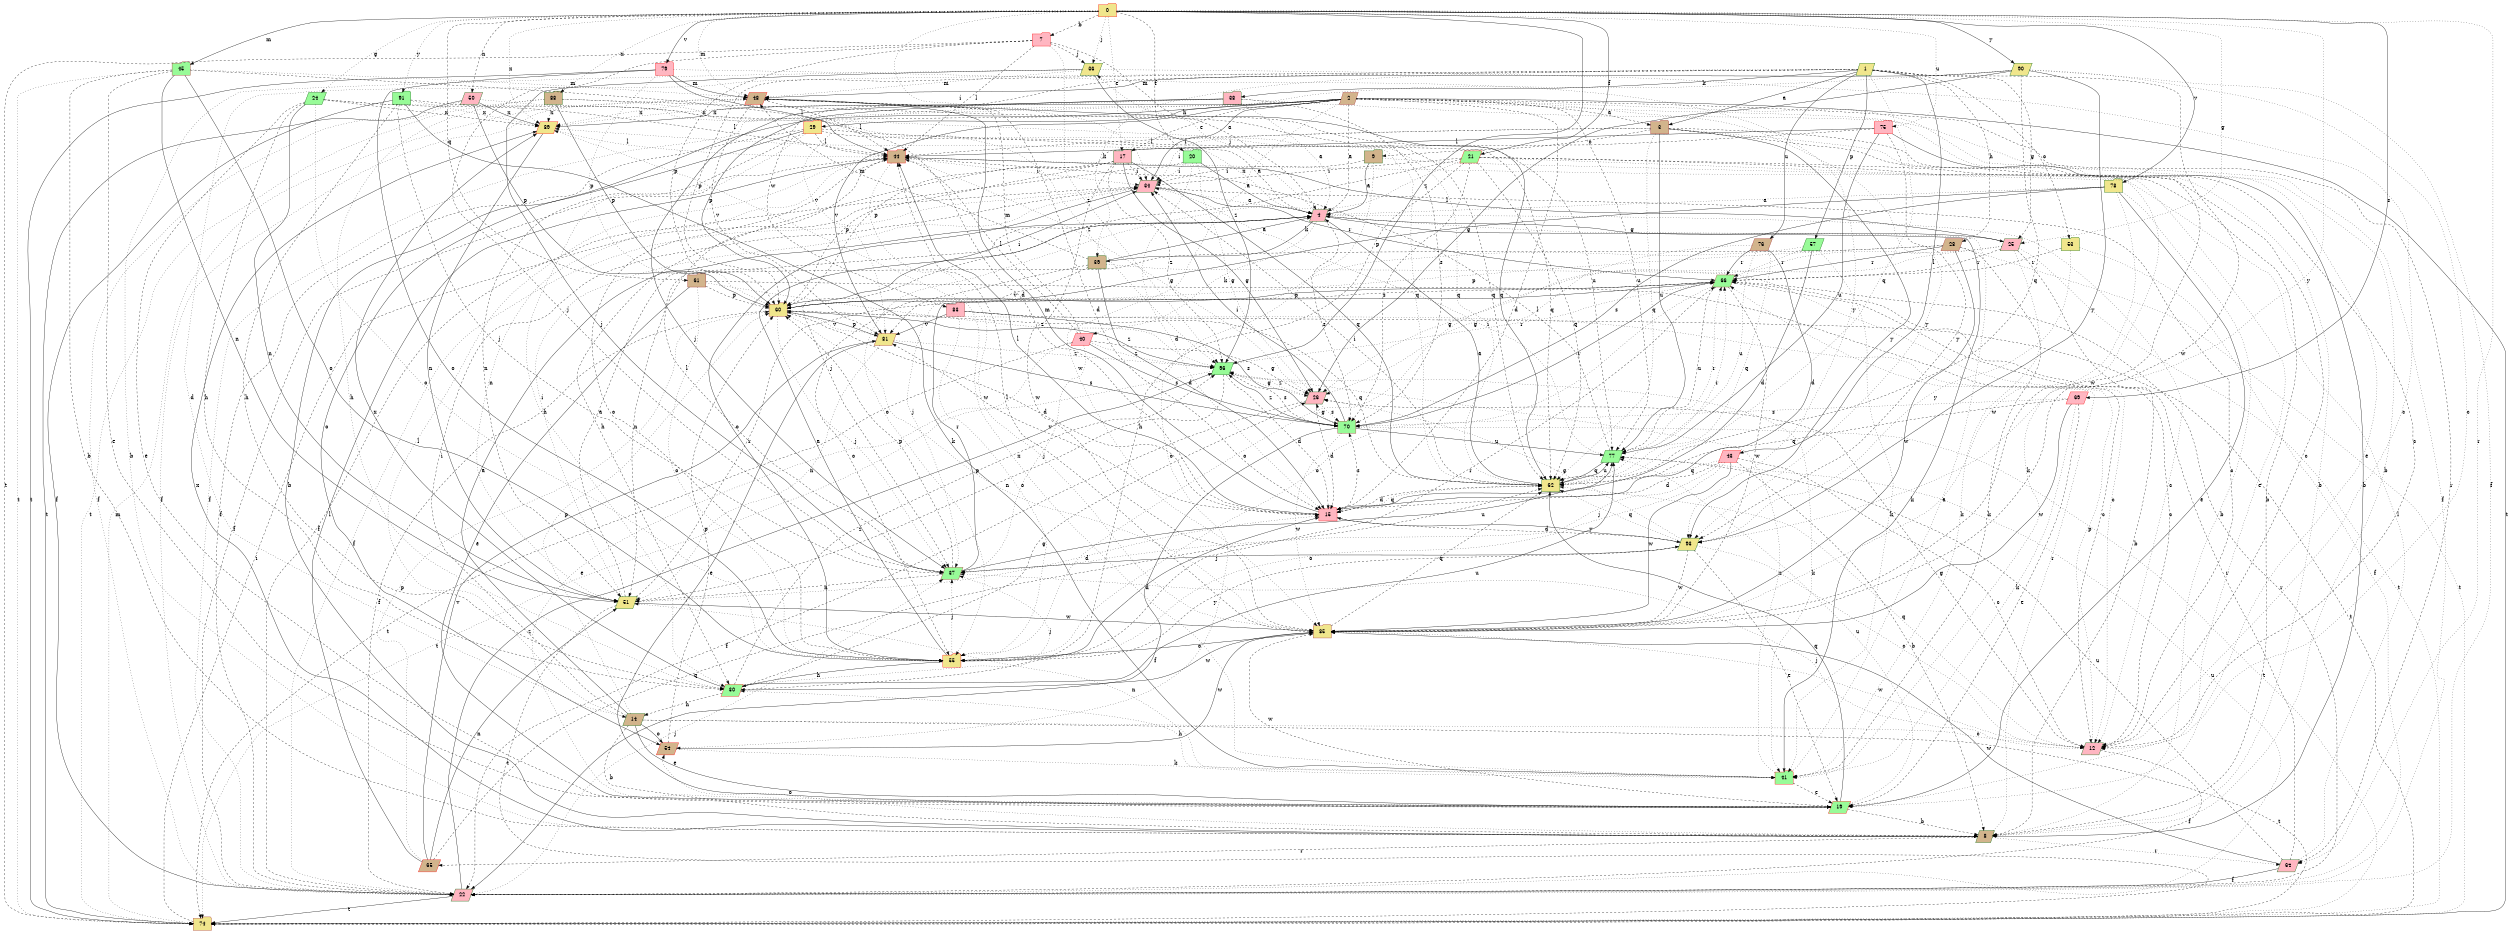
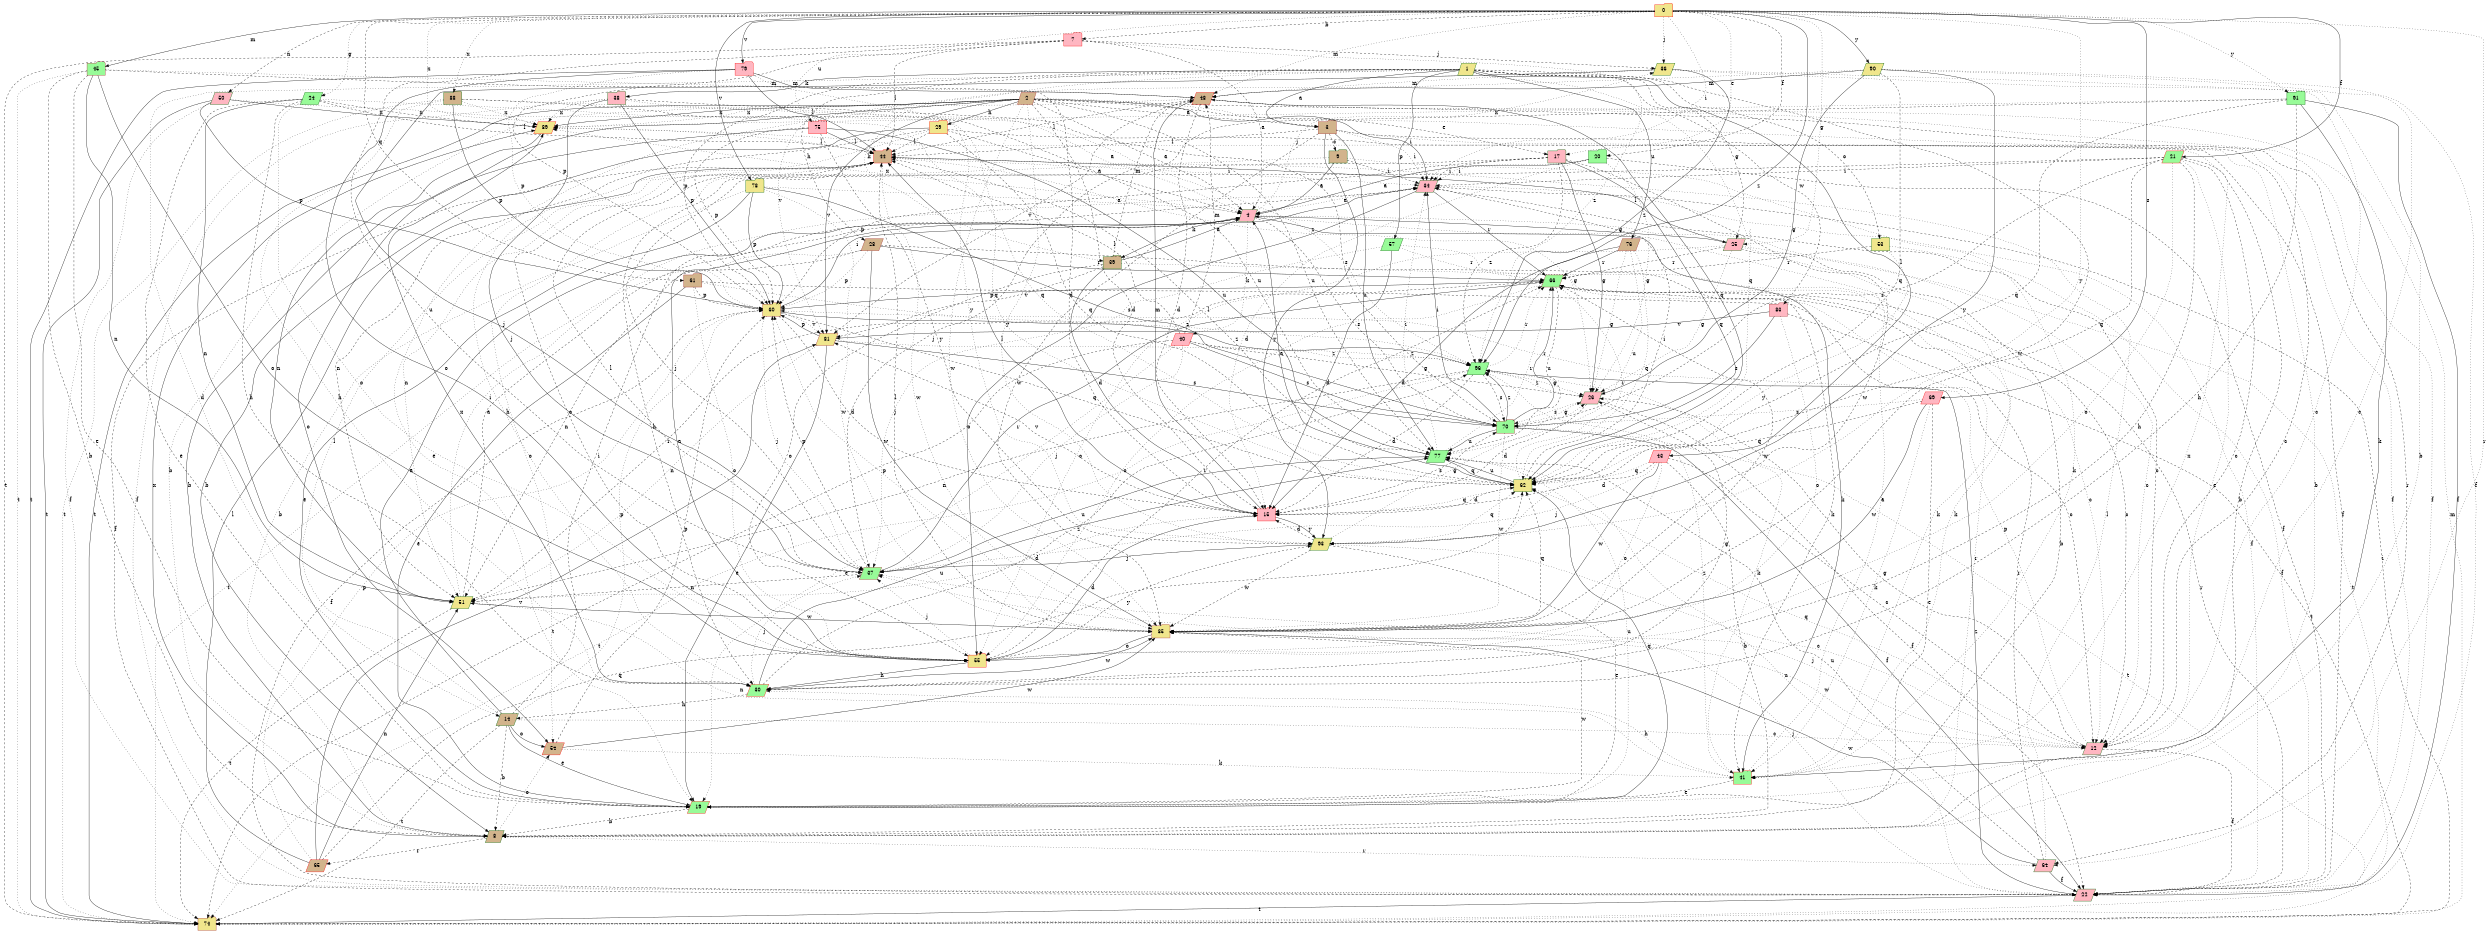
edge "7" -> "37": label "j" -> "u"
edge "3" -> "62": removed, label "q"
